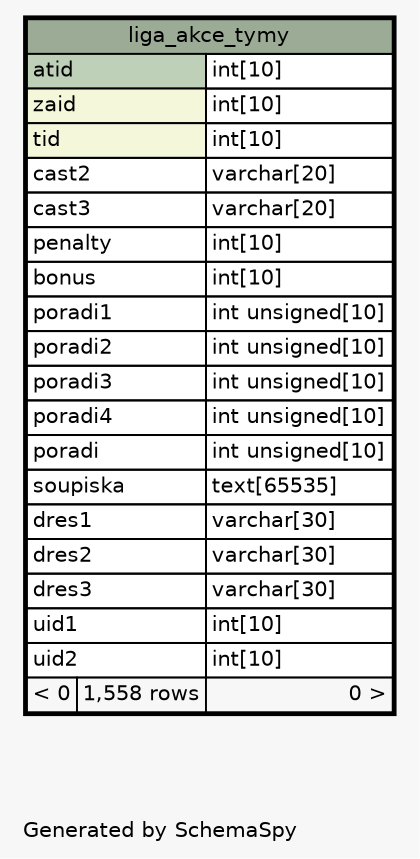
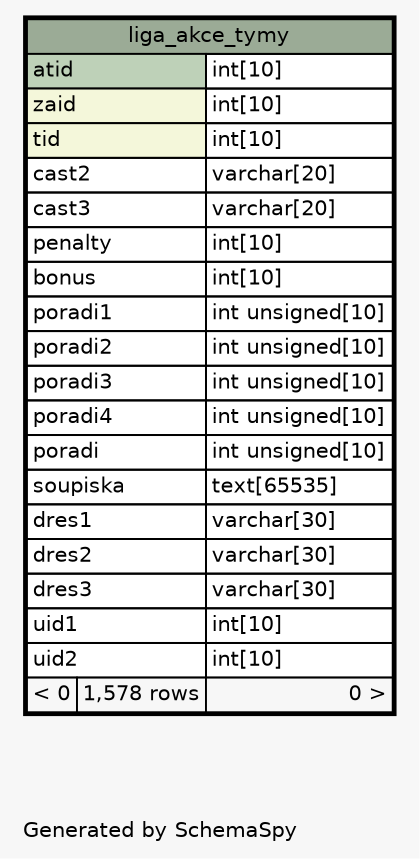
node "liga_akce_tymy": text "1,558 rows" -> "1,578 rows"
